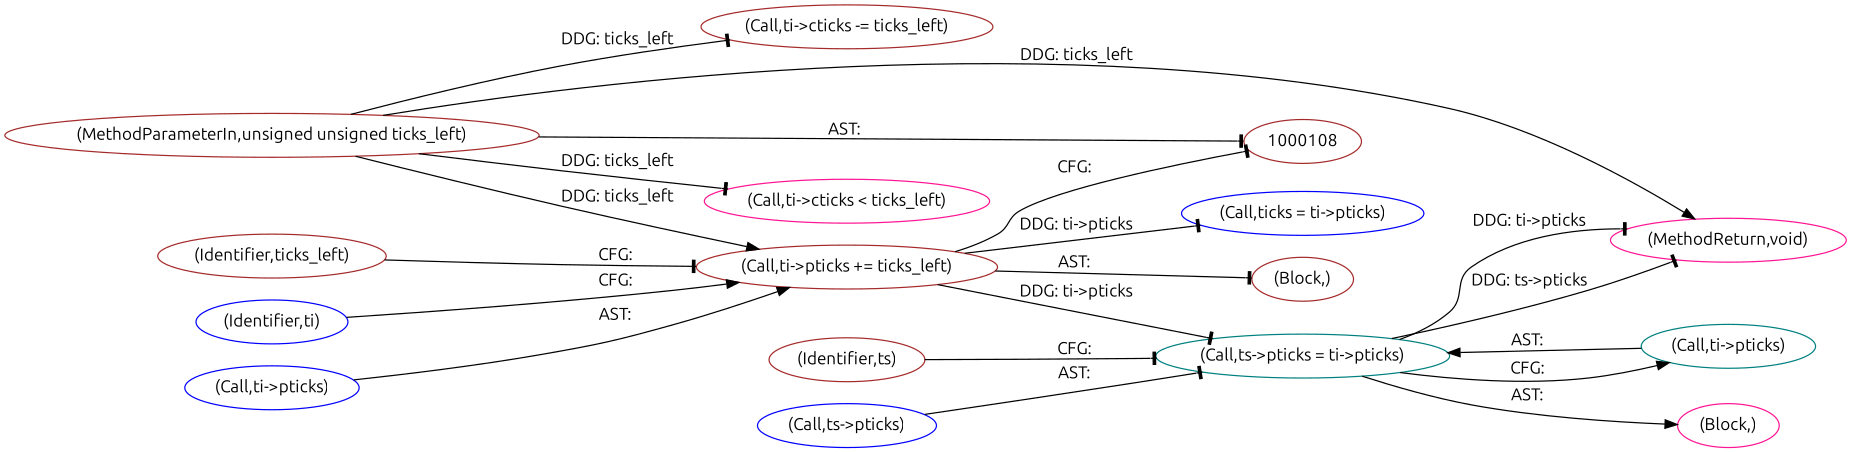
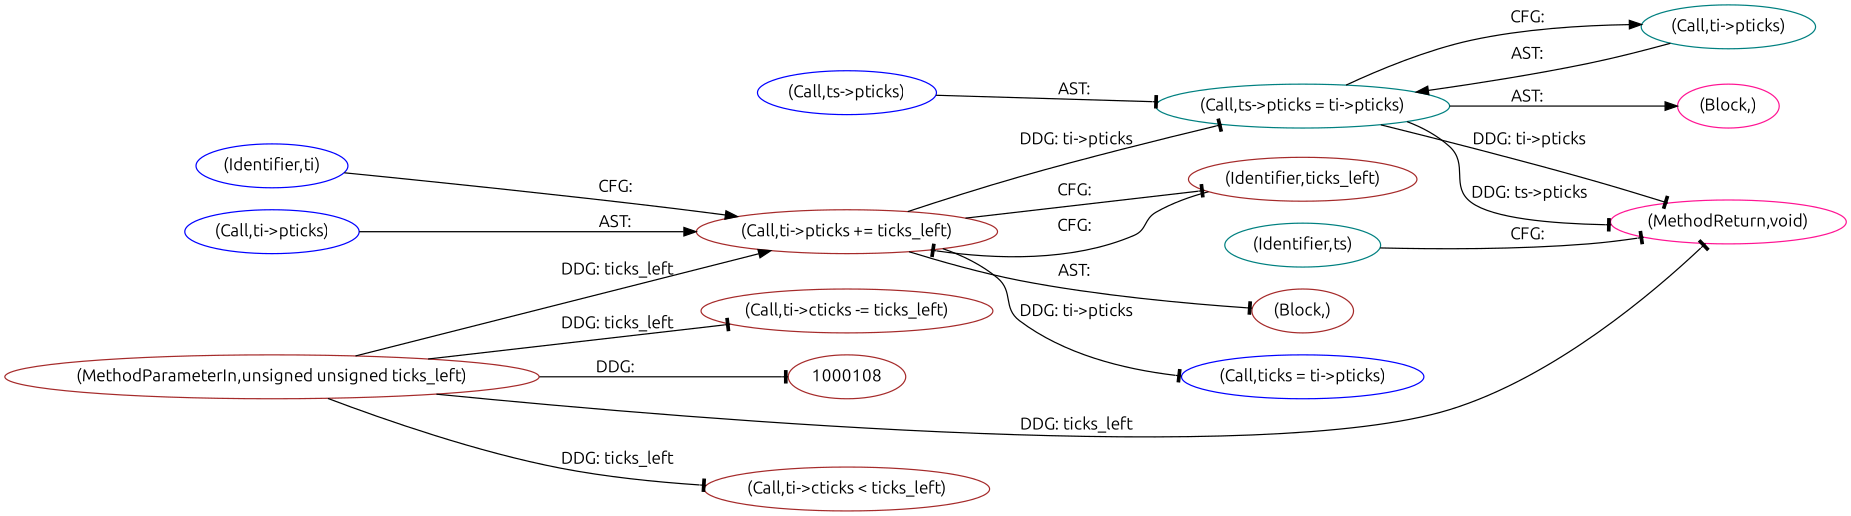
edge "(MethodParameterIn,unsigned unsigned ticks_left)" -> "(MethodReturn,void)": arrowhead normal -> tee
edge "(MethodParameterIn,unsigned unsigned ticks_left)" -> "1000108": label "AST: " -> "DDG: "
edge "(Call,ti->pticks += ticks_left)" -> "1000108": now "(Call,ti->pticks += ticks_left)" -> "(Identifier,ticks_left)"
node "(Call,ti->cticks < ticks_left)": color deeppink -> brown
edge "(Identifier,ts)" -> "(Call,ts->pticks = ti->pticks)": now "(Identifier,ts)" -> "(MethodReturn,void)"
node "(Identifier,ts)": color brown -> teal
